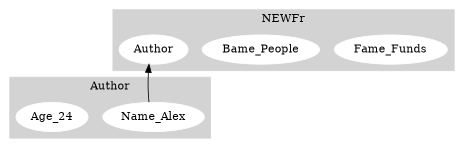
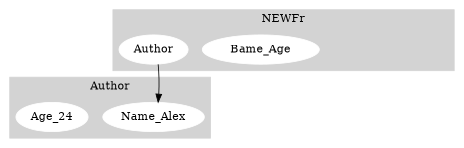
node "Bame_People": label "Bame_People" -> "Bame_Age"
node "Fame_Funds": removed
edge "Name_Alex" -> "Author": reversed
